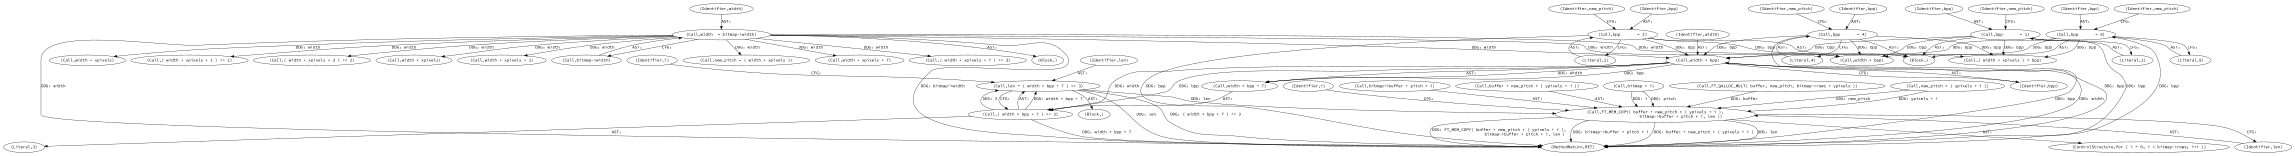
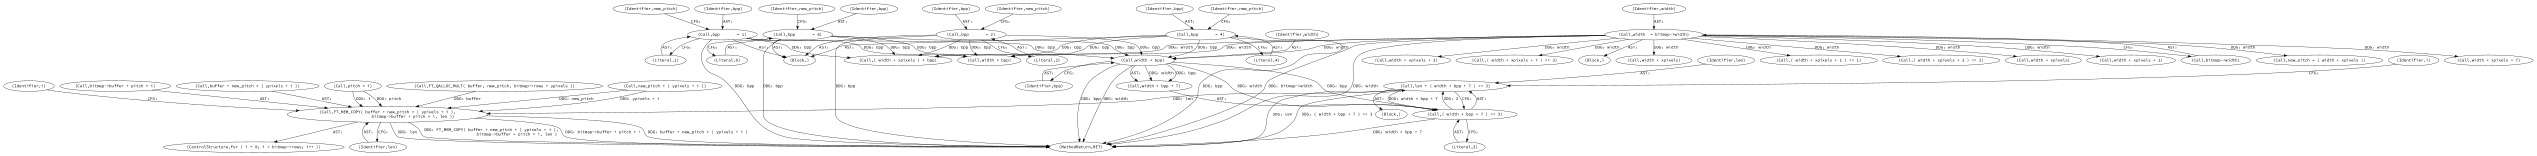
edge "(Call,bpp       = 2)" -> "(Call,( width + xpixels ) * bpp)": added, label "DDG: bpp"
node "(Call,width + xpixels + 3)": added
node "(Call,bitmap * i)": label "(Call,bitmap * i)" -> "(Call,pitch * i)"
edge "(Call,( width * bpp + 7 ) >> 3)" -> "(Literal,3)": label "AST: " -> "CFG: "
edge "(Literal,3)" -> "(Call,( width * bpp + 7 ) >> 3)": added, label "AST:"
